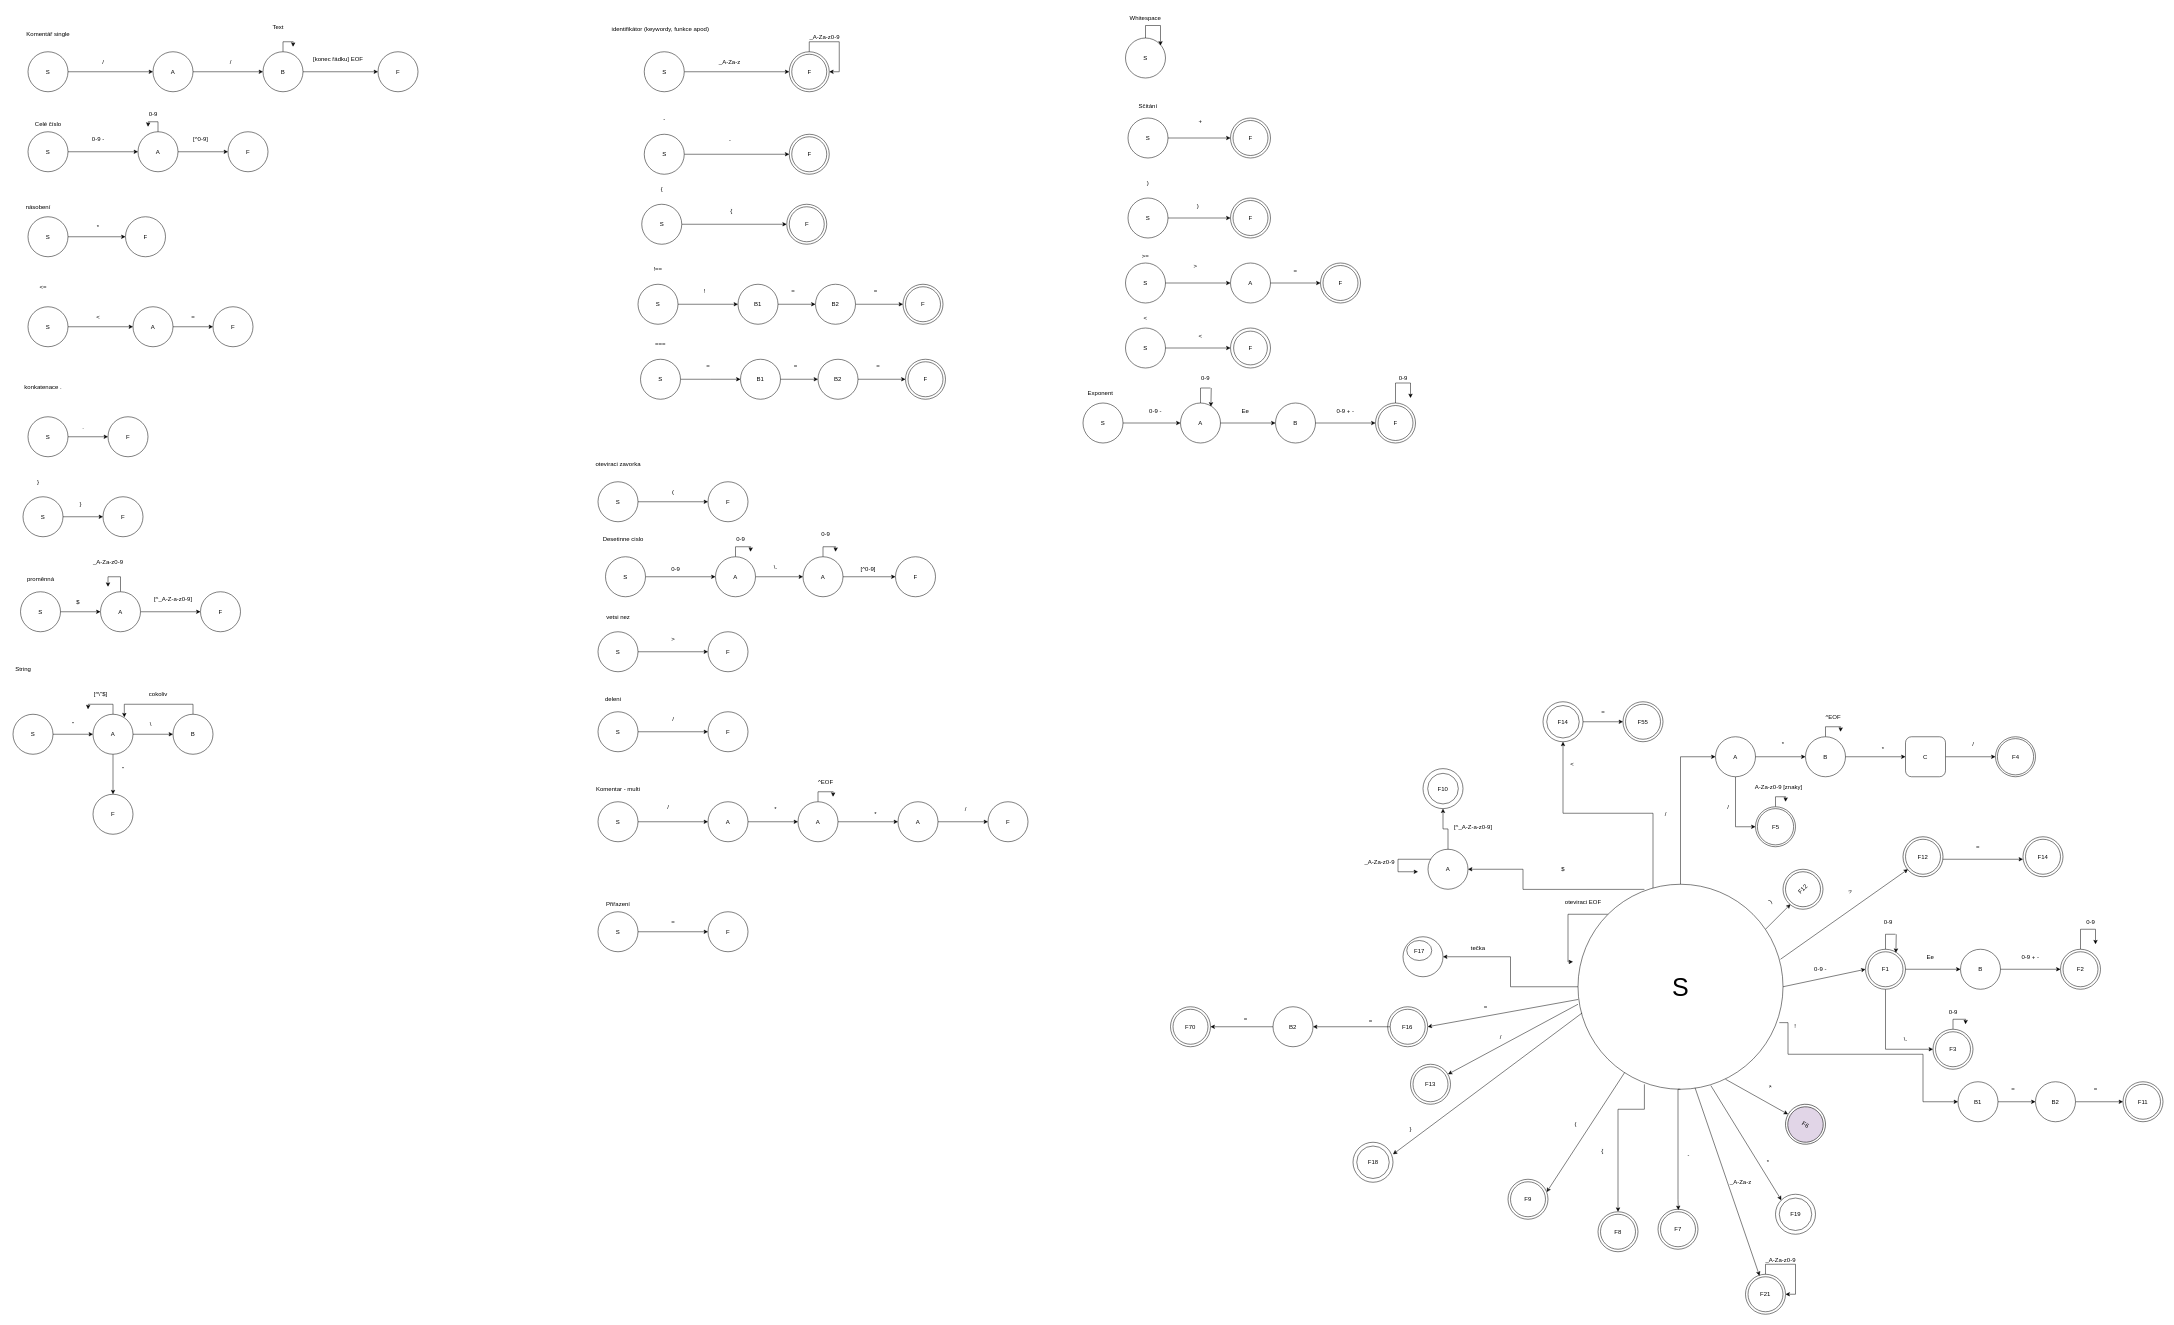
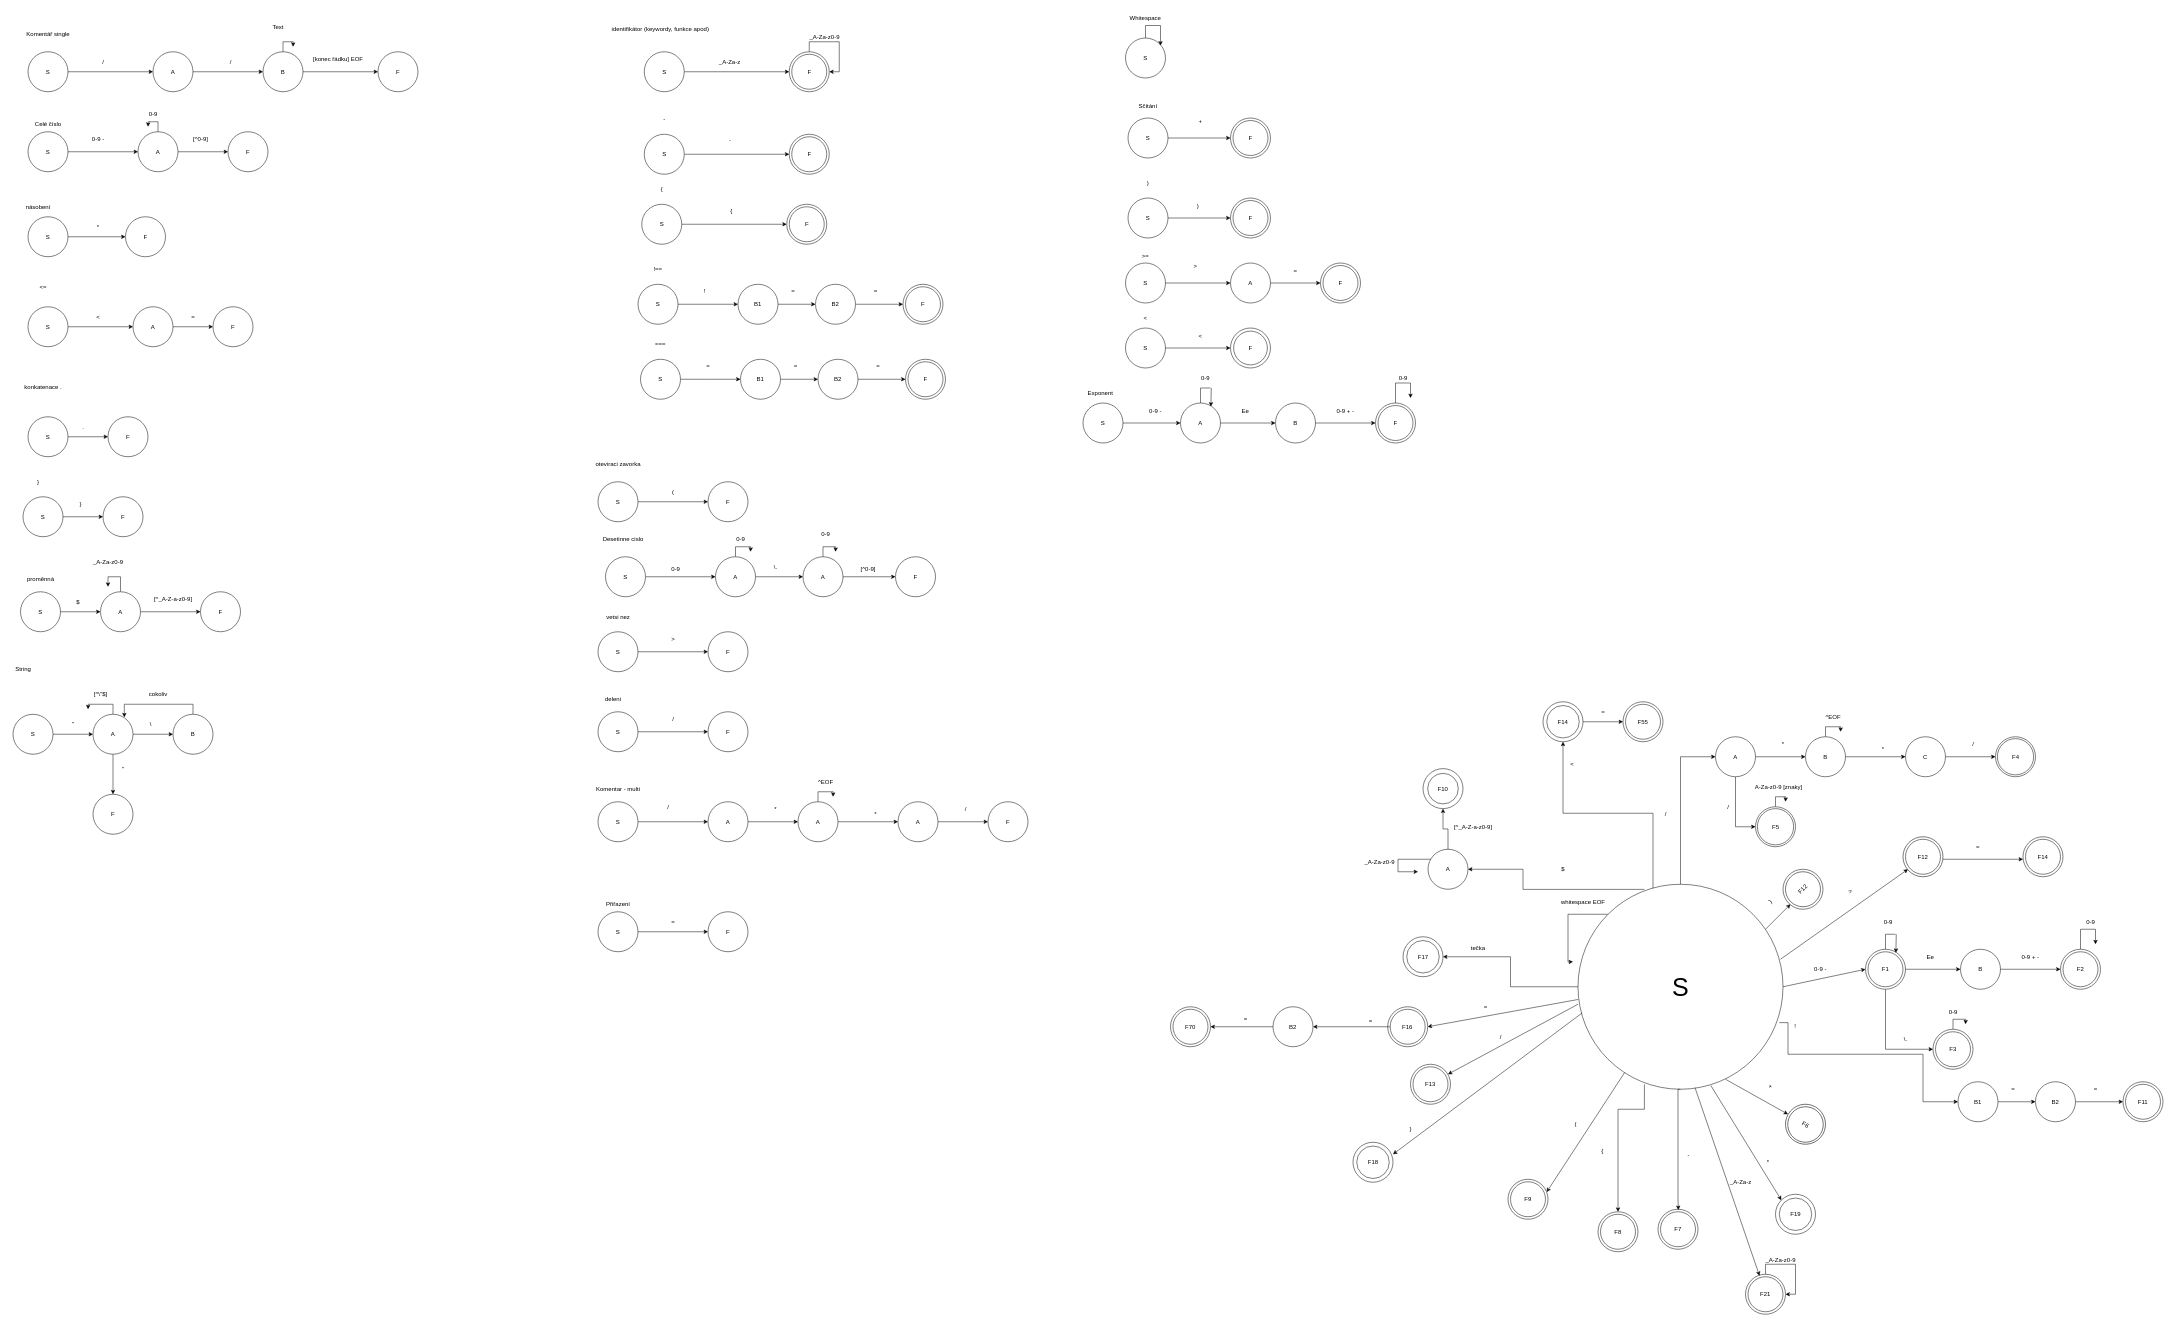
node "C": shape rounded rectangle -> ellipse
node "oteviraci EOF": label "oteviraci EOF" -> "whitespace EOF"
node "F17": size 25x20 -> 33x33
node "F6": fillcolor #e1d5e7 -> #ffffff
